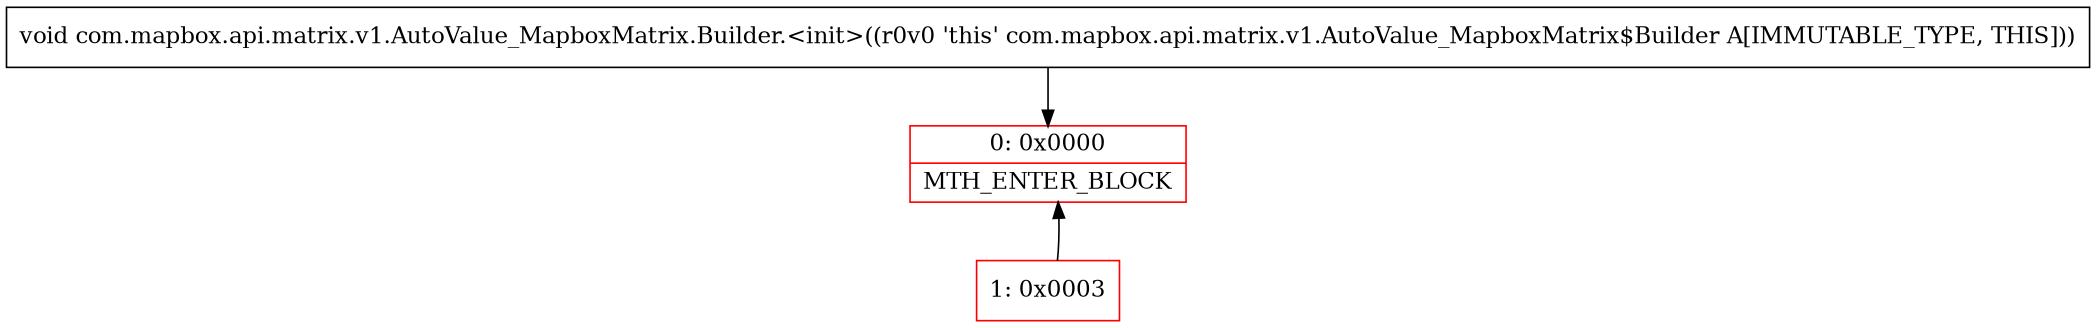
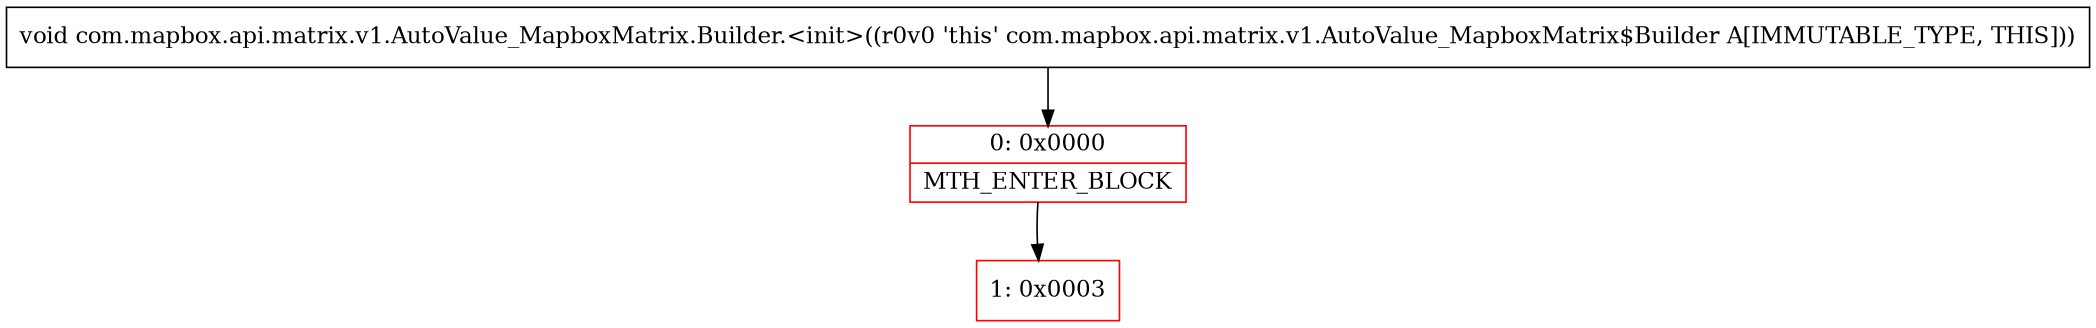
edge "1: 0x0003" -> "0: 0x0000": reversed
